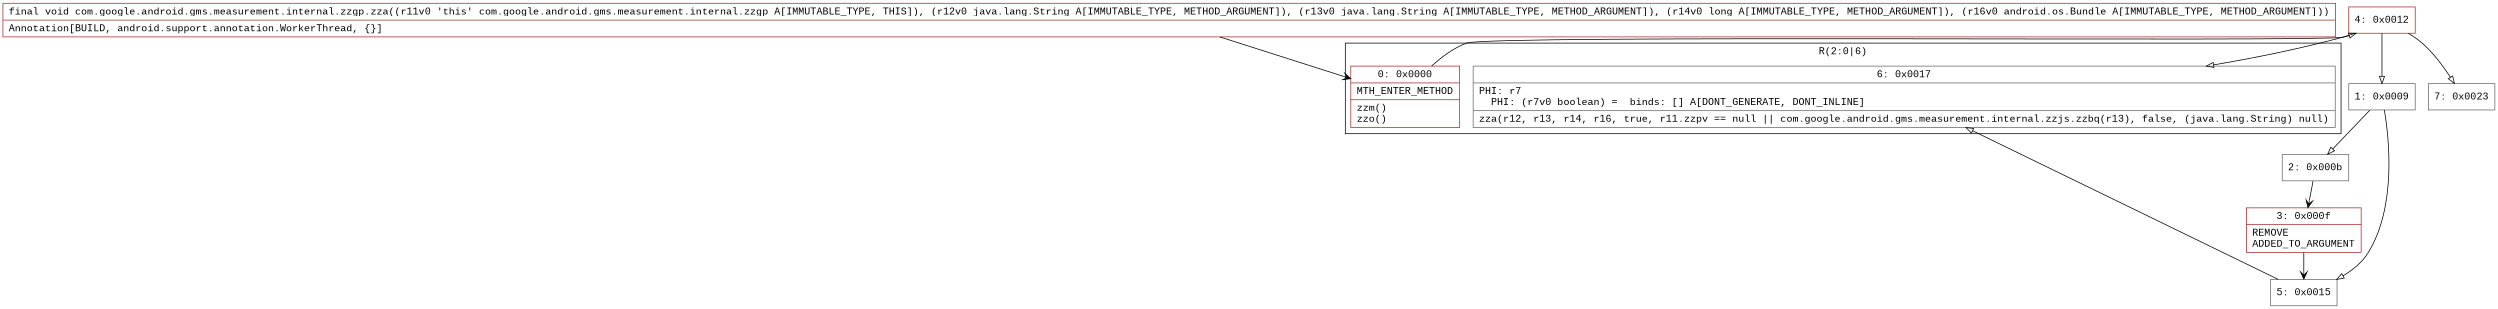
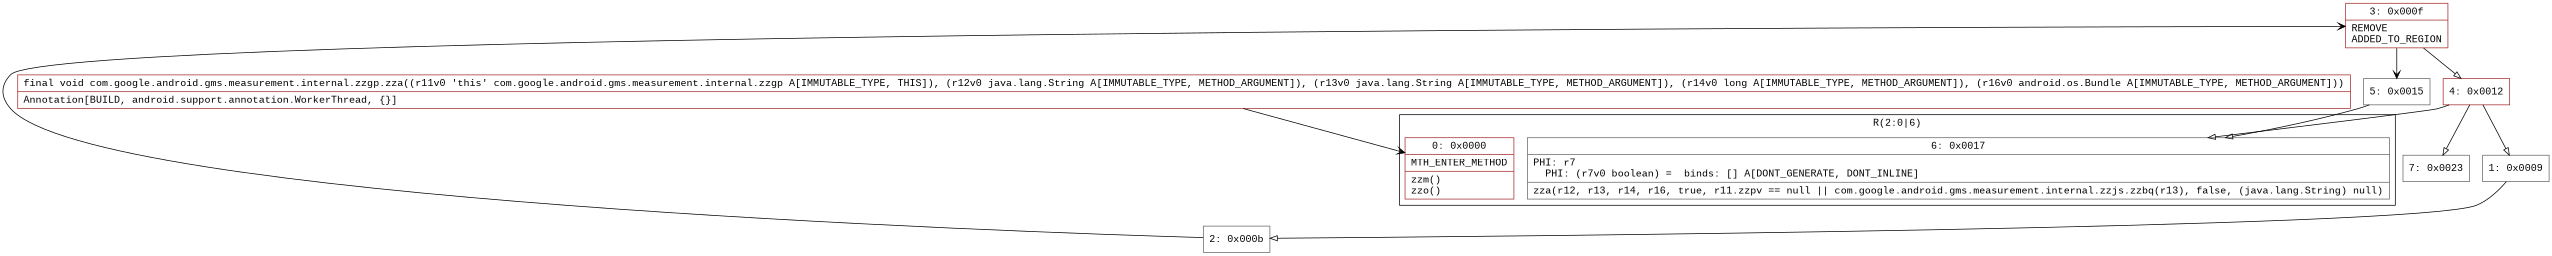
edge "0: 0x0000" -> "4: 0x0012": now "3: 0x000f" -> "4: 0x0012"
edge "1: 0x0009" -> "5: 0x0015": removed
node "3: 0x000f": text "ADDED_TO_ARGUMENT" -> "ADDED_TO_REGION"
